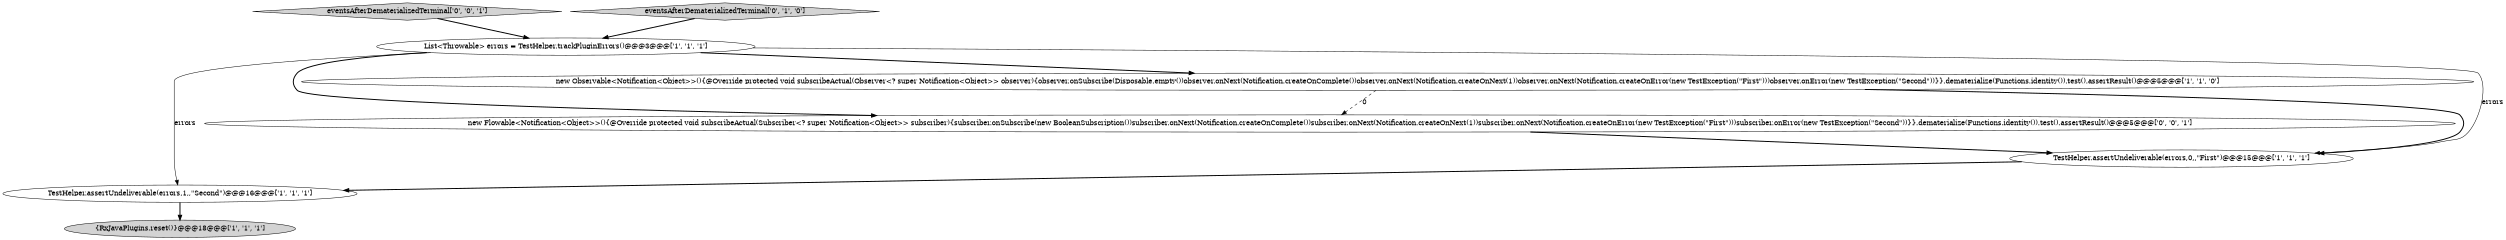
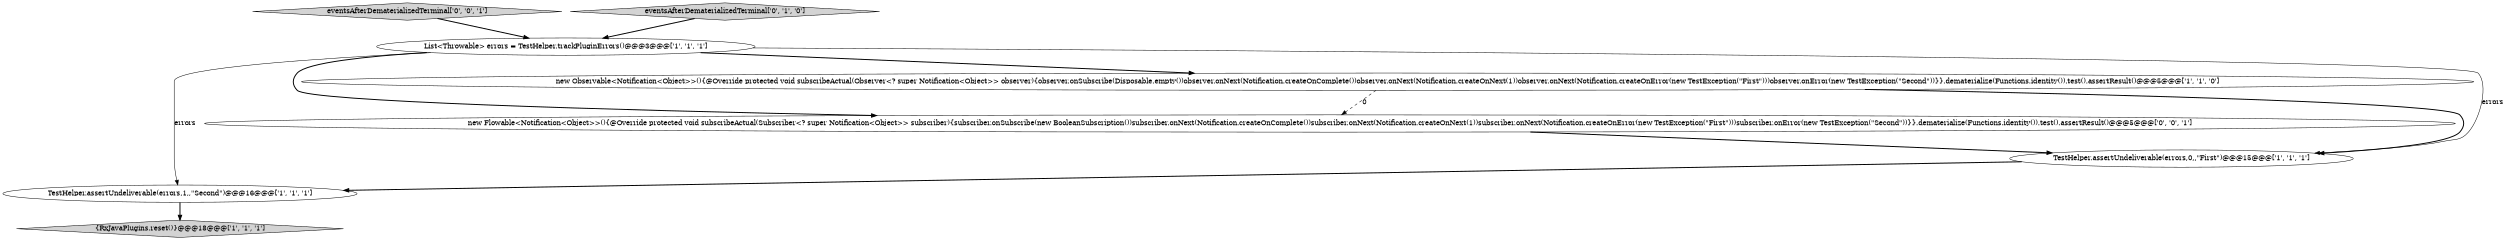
node "{RxJavaPlugins.reset()}@@@18@@@['1', '1', '1']": shape ellipse -> diamond
